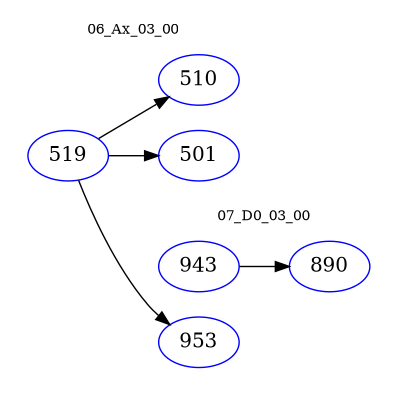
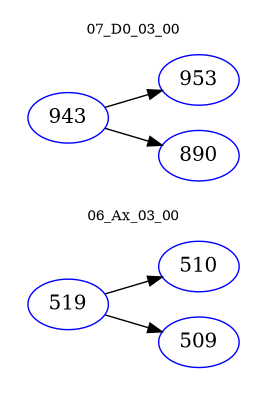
node "501": label "501" -> "509"
edge "519" -> "953": now "943" -> "953"
